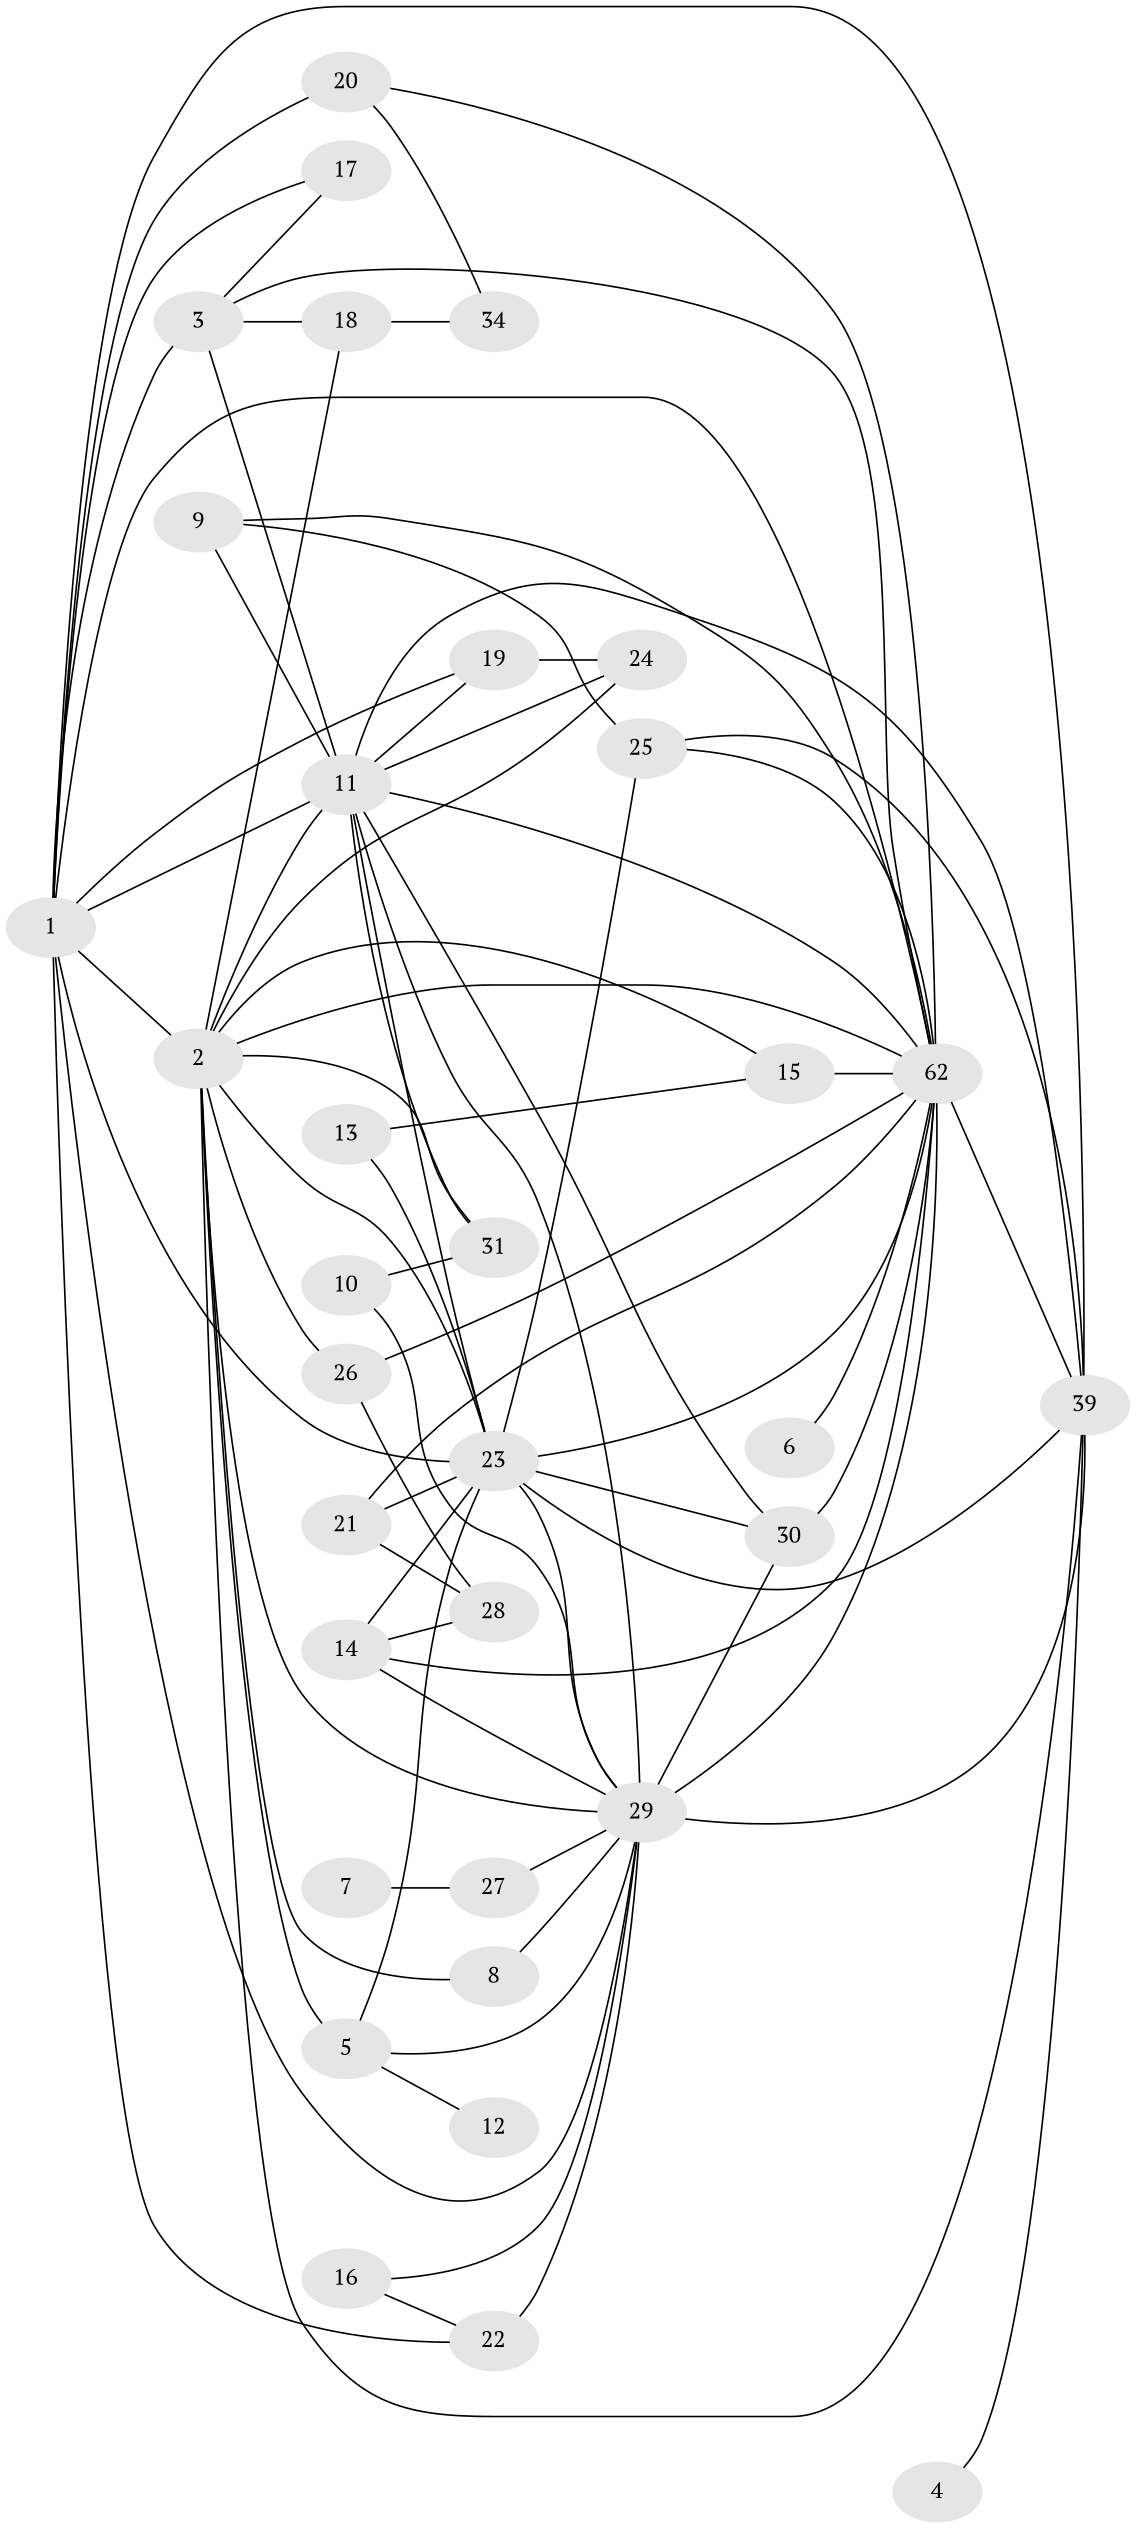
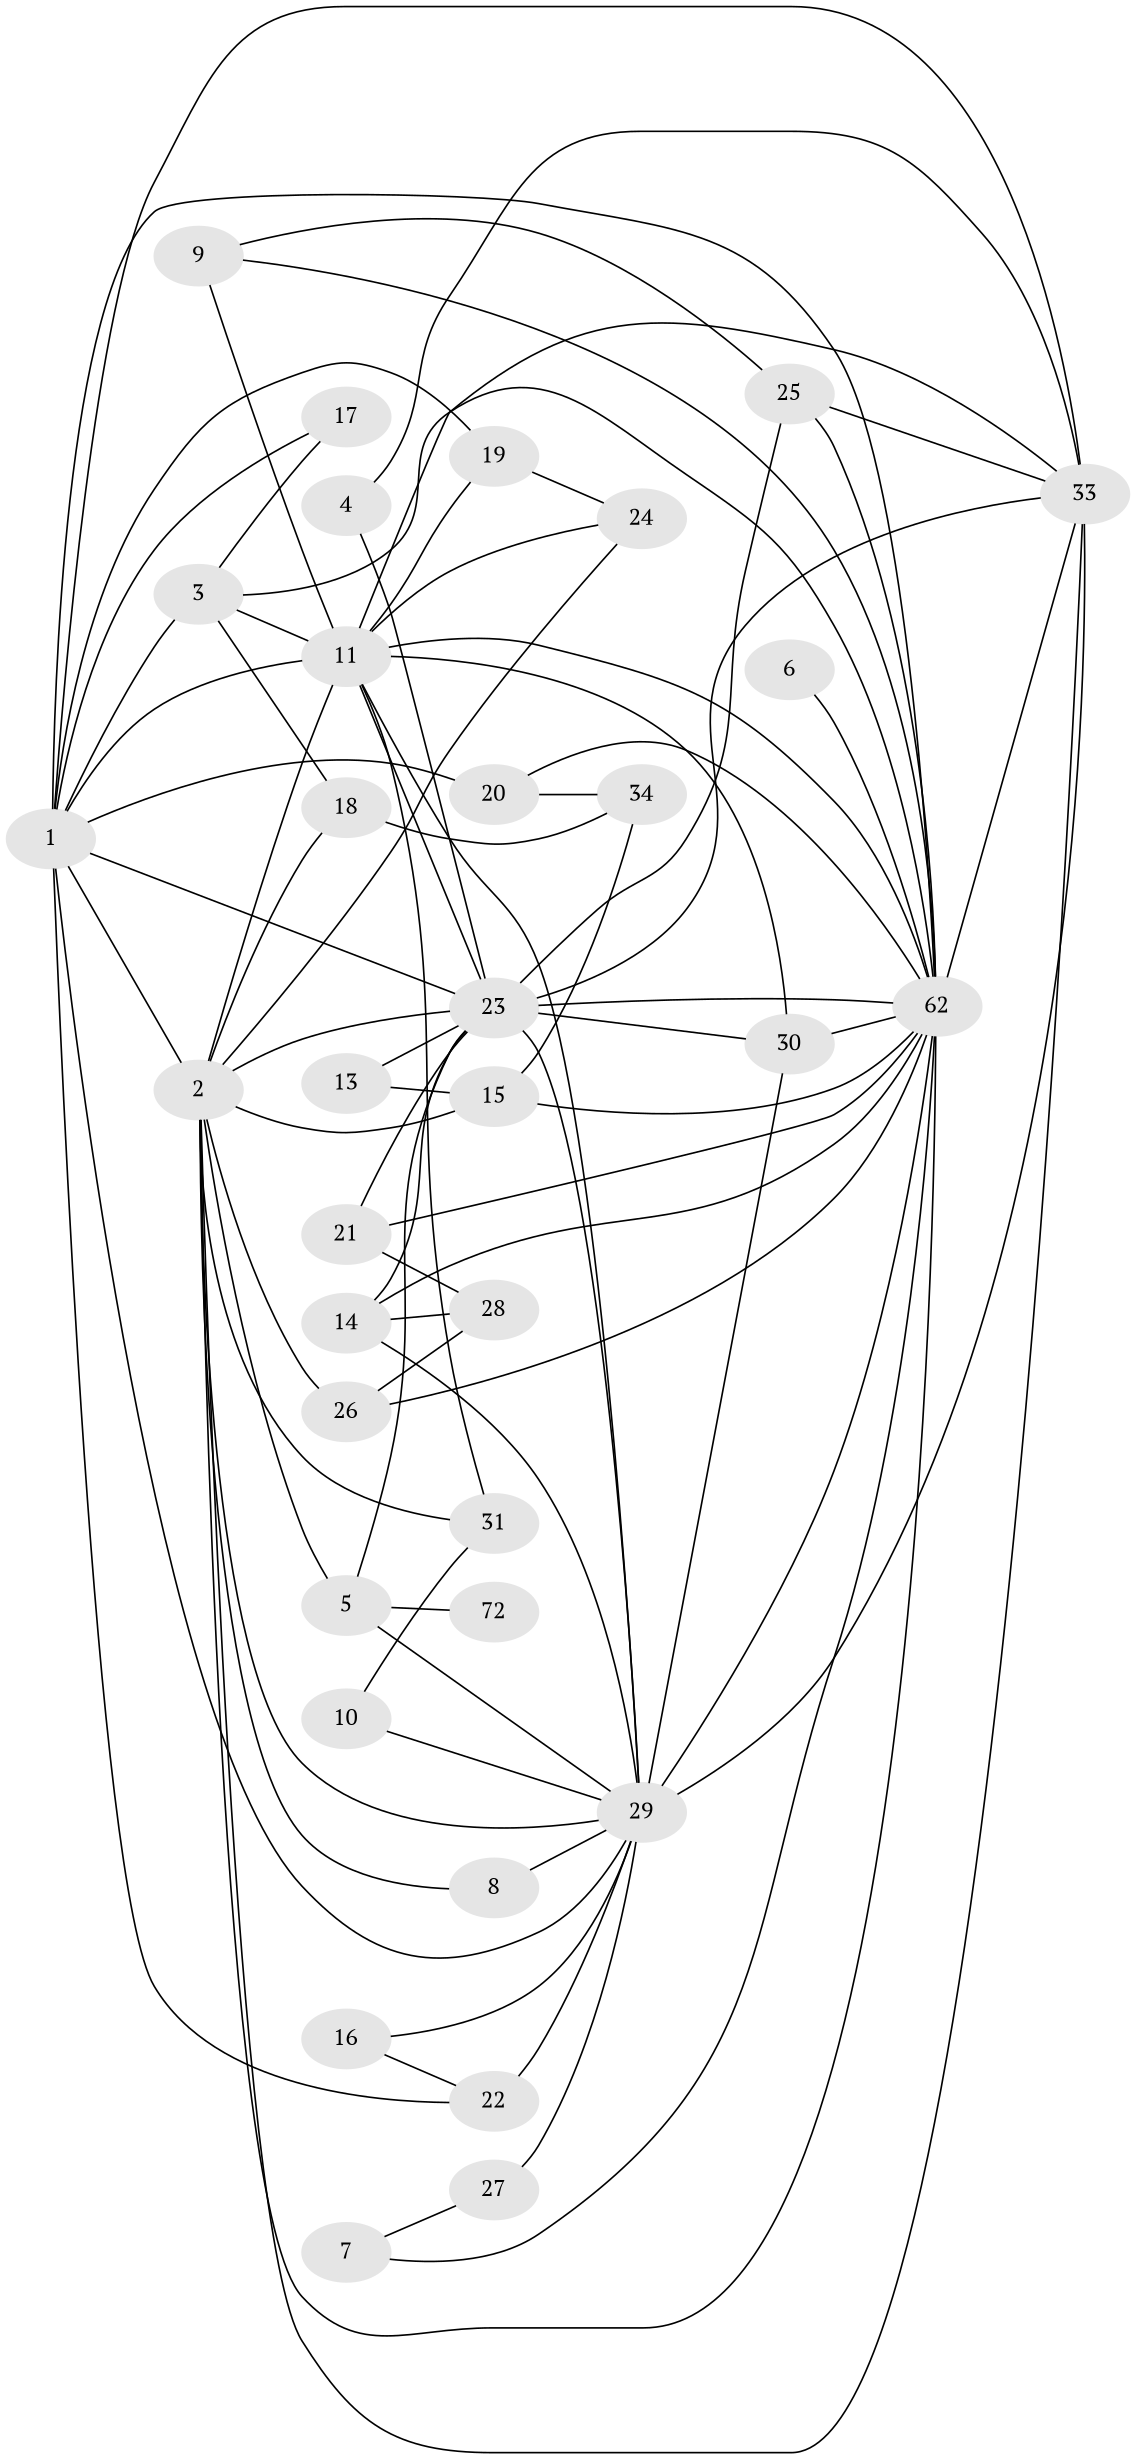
edge "4" -- "23": added
edge "34" -- "15": added
node "39": label "39" -> "33"
edge "62" -- "7": added
node "12": label "12" -> "72"
